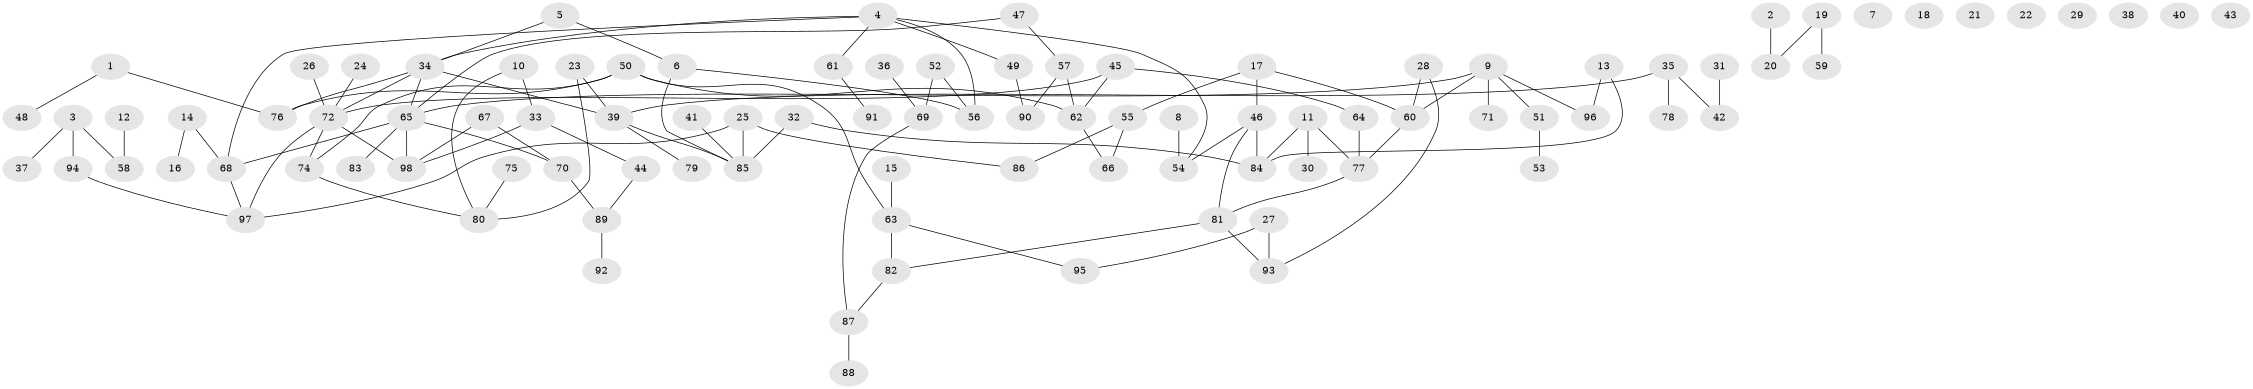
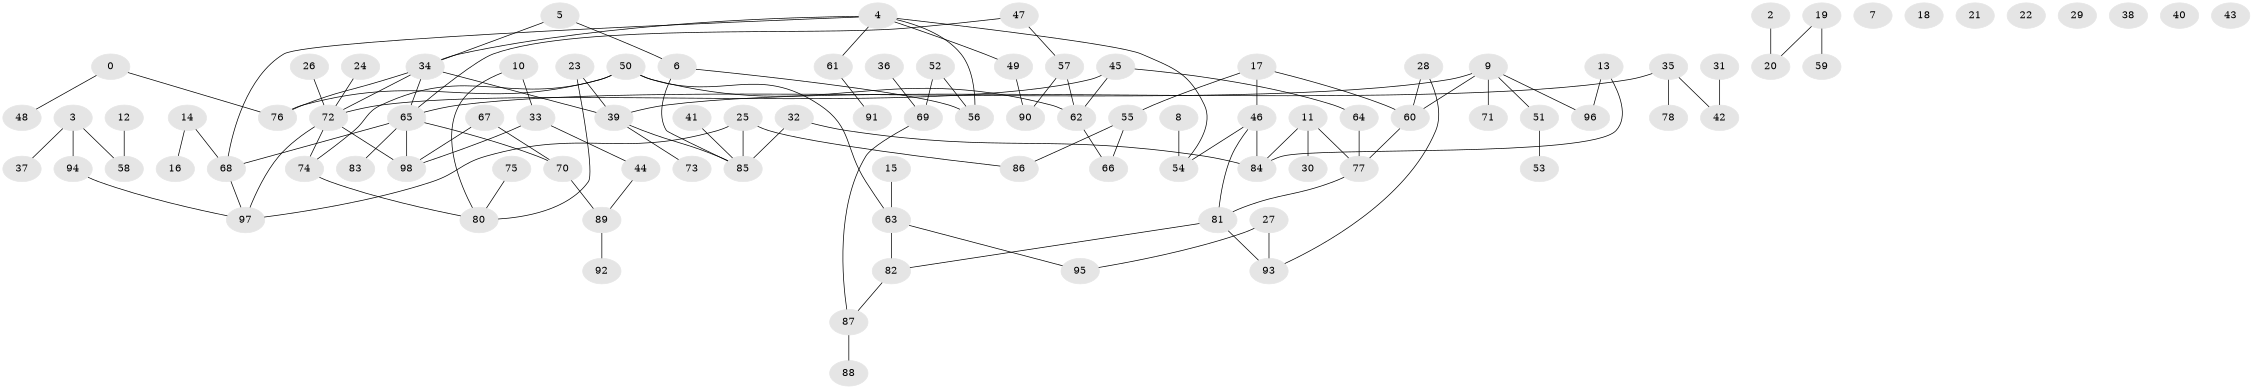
node "1": label "1" -> "0"
node "79": label "79" -> "73"
